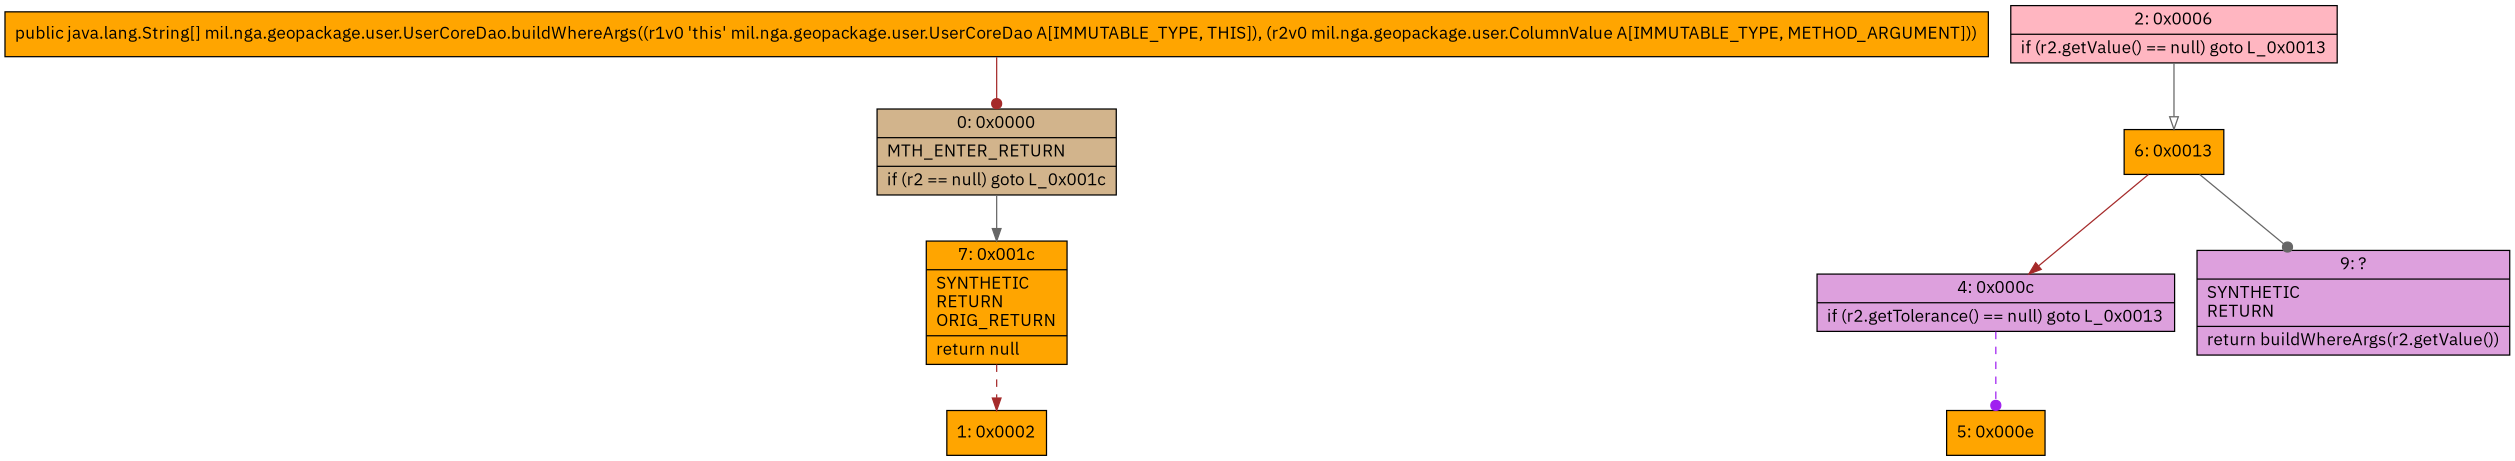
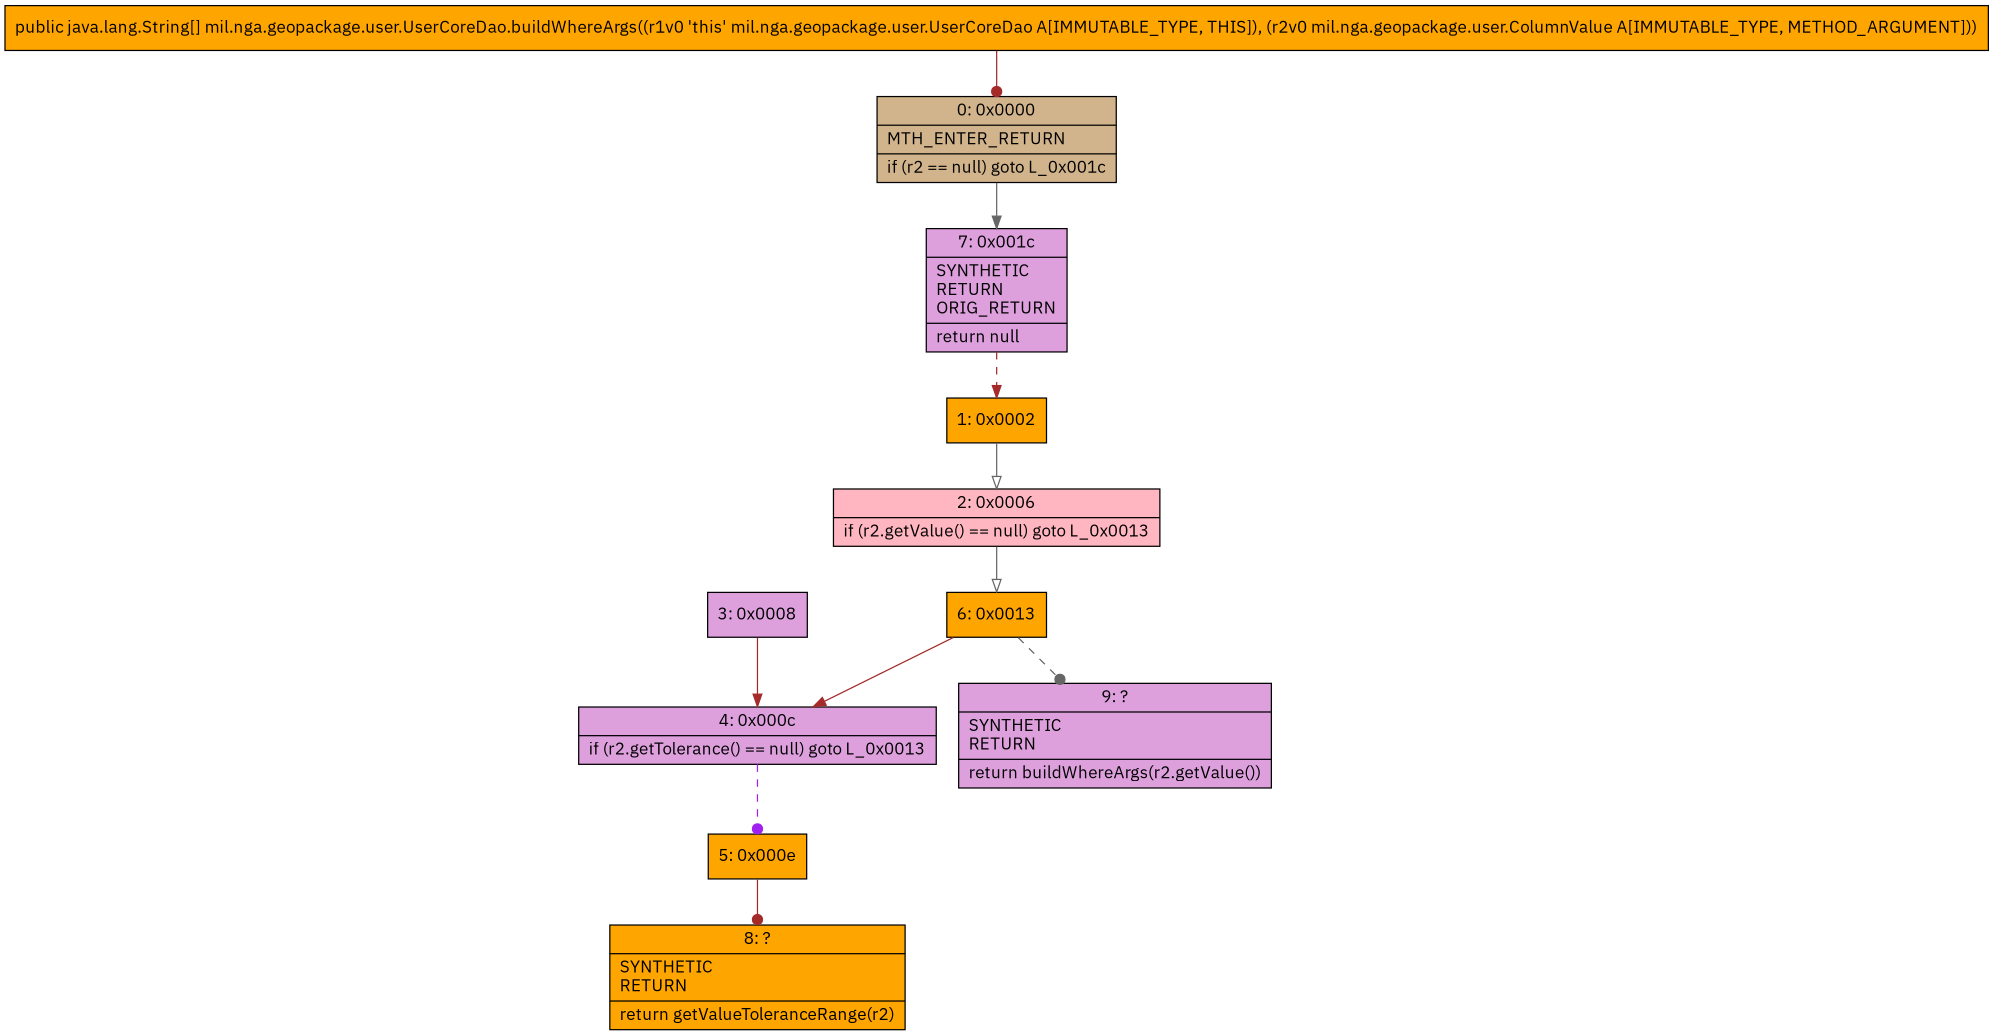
edge "6: 0x0013" -> "9: ?": style solid -> dashed
node "7: 0x001c": fillcolor orange -> plum
edge "1: 0x0002" -> "2: 0x0006": added
node "3: 0x0008": added
node "8: ?": added
